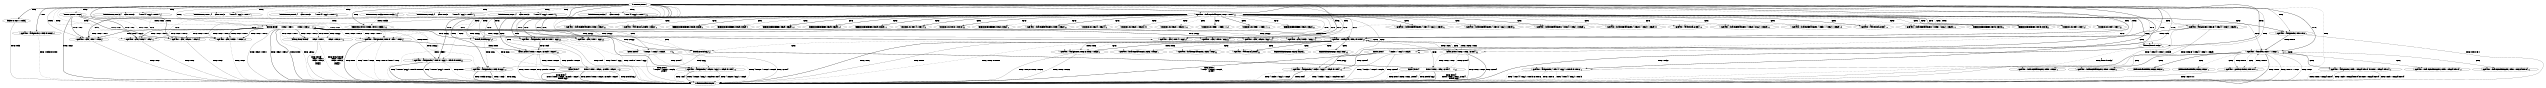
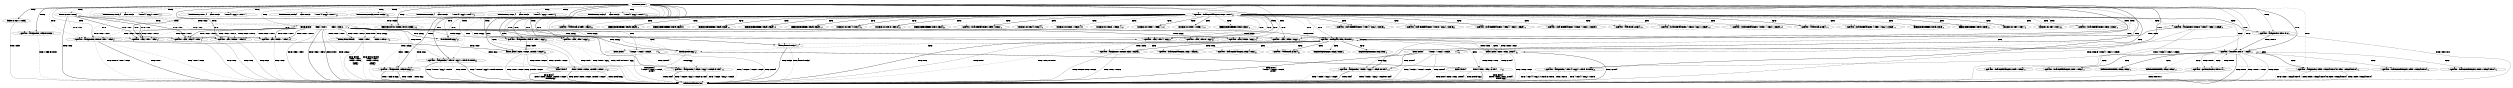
edge "(METHOD,FUN1)" -> "(<operator>.assignment,*VAR3 = NULL)": label "VAR: " -> "DDG: "
edge "(<operator>.indirectFieldAccess,VAR2->VAR11)" -> "(<operator>.cast,(VAR31 *) VAR2)": removed, label "CDG:"
